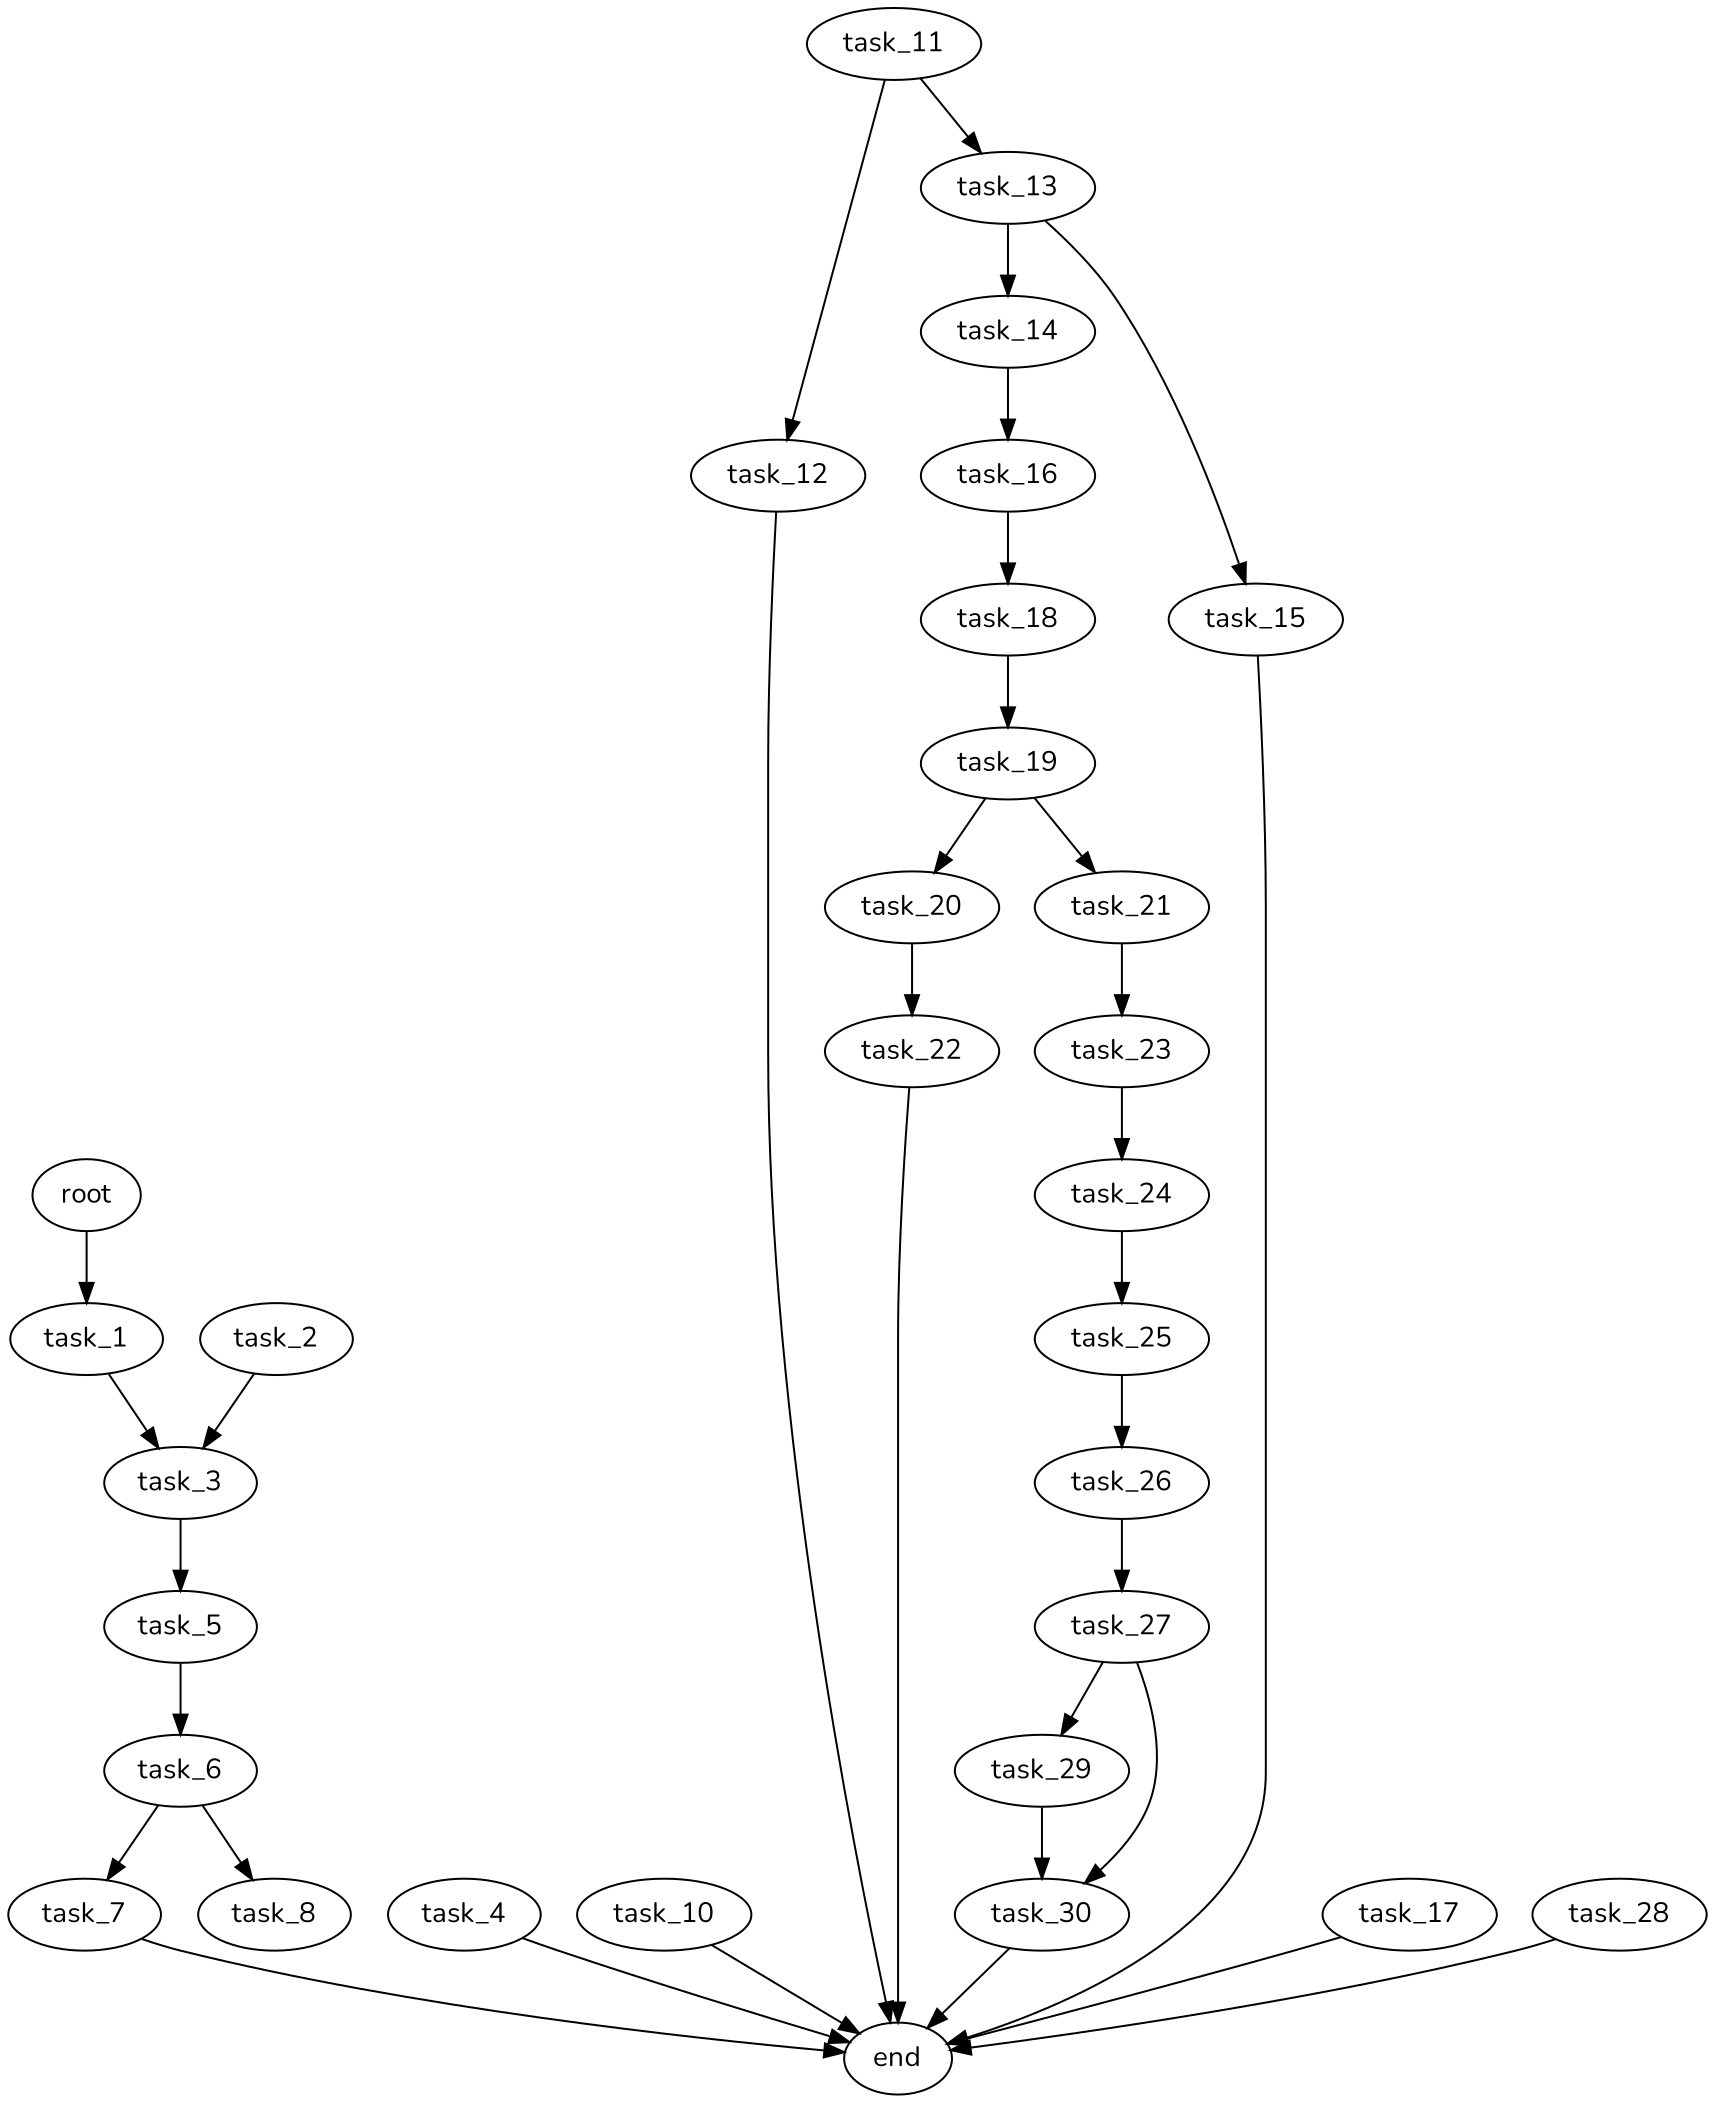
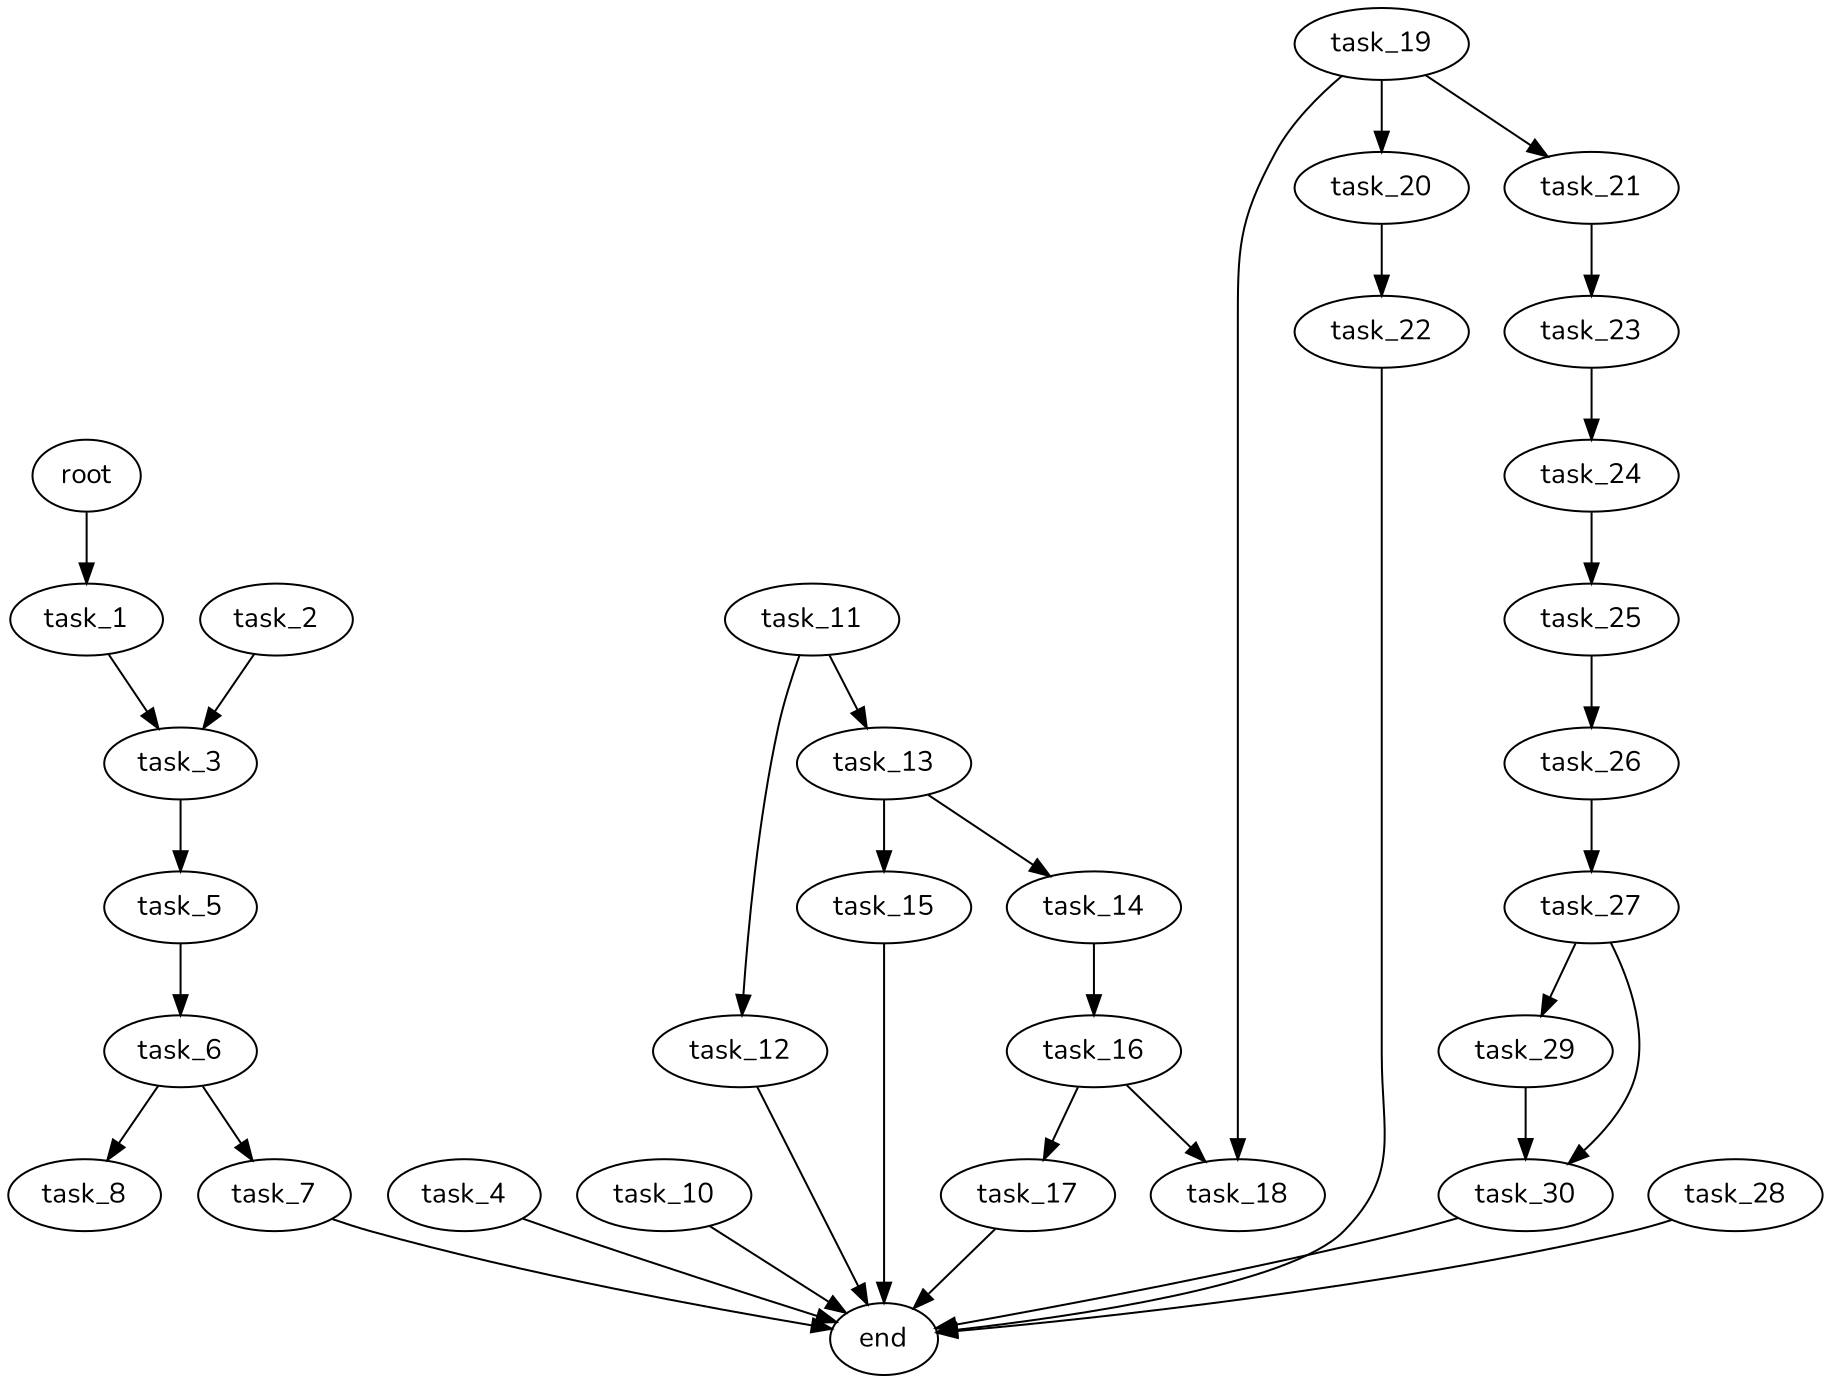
edge "task_18" -> "task_19": reversed
edge "task_16" -> "task_17": added
